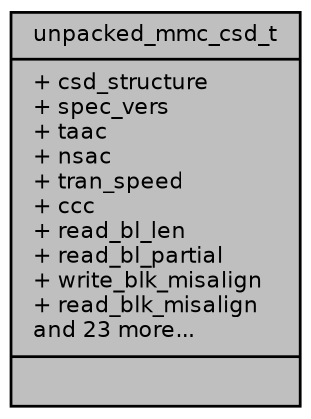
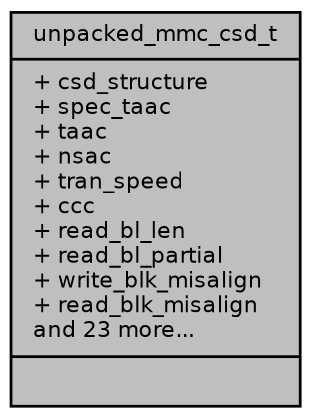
node "unpacked_mmc_csd_t": text "+ spec_vers" -> "+ spec_taac"
